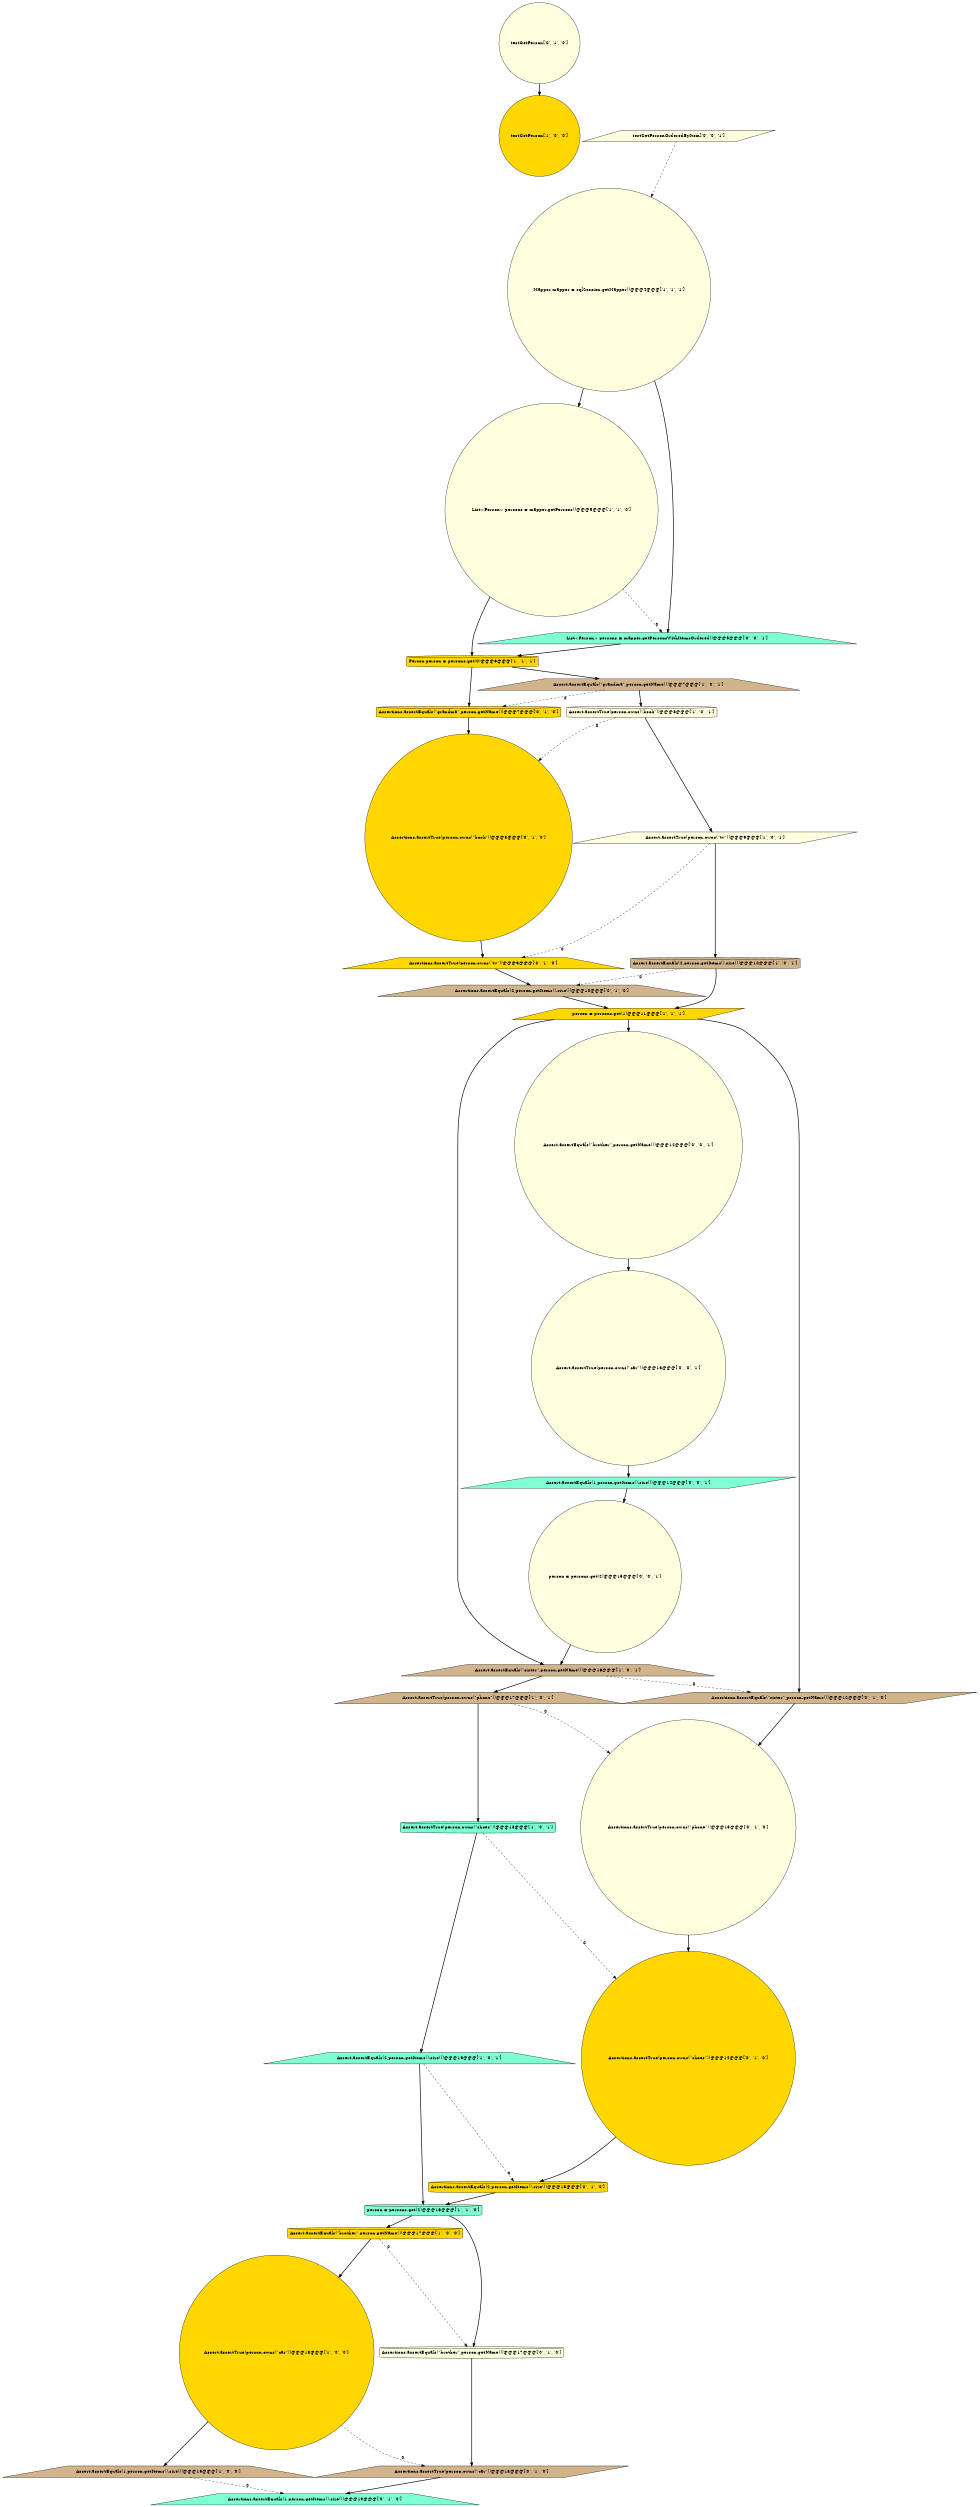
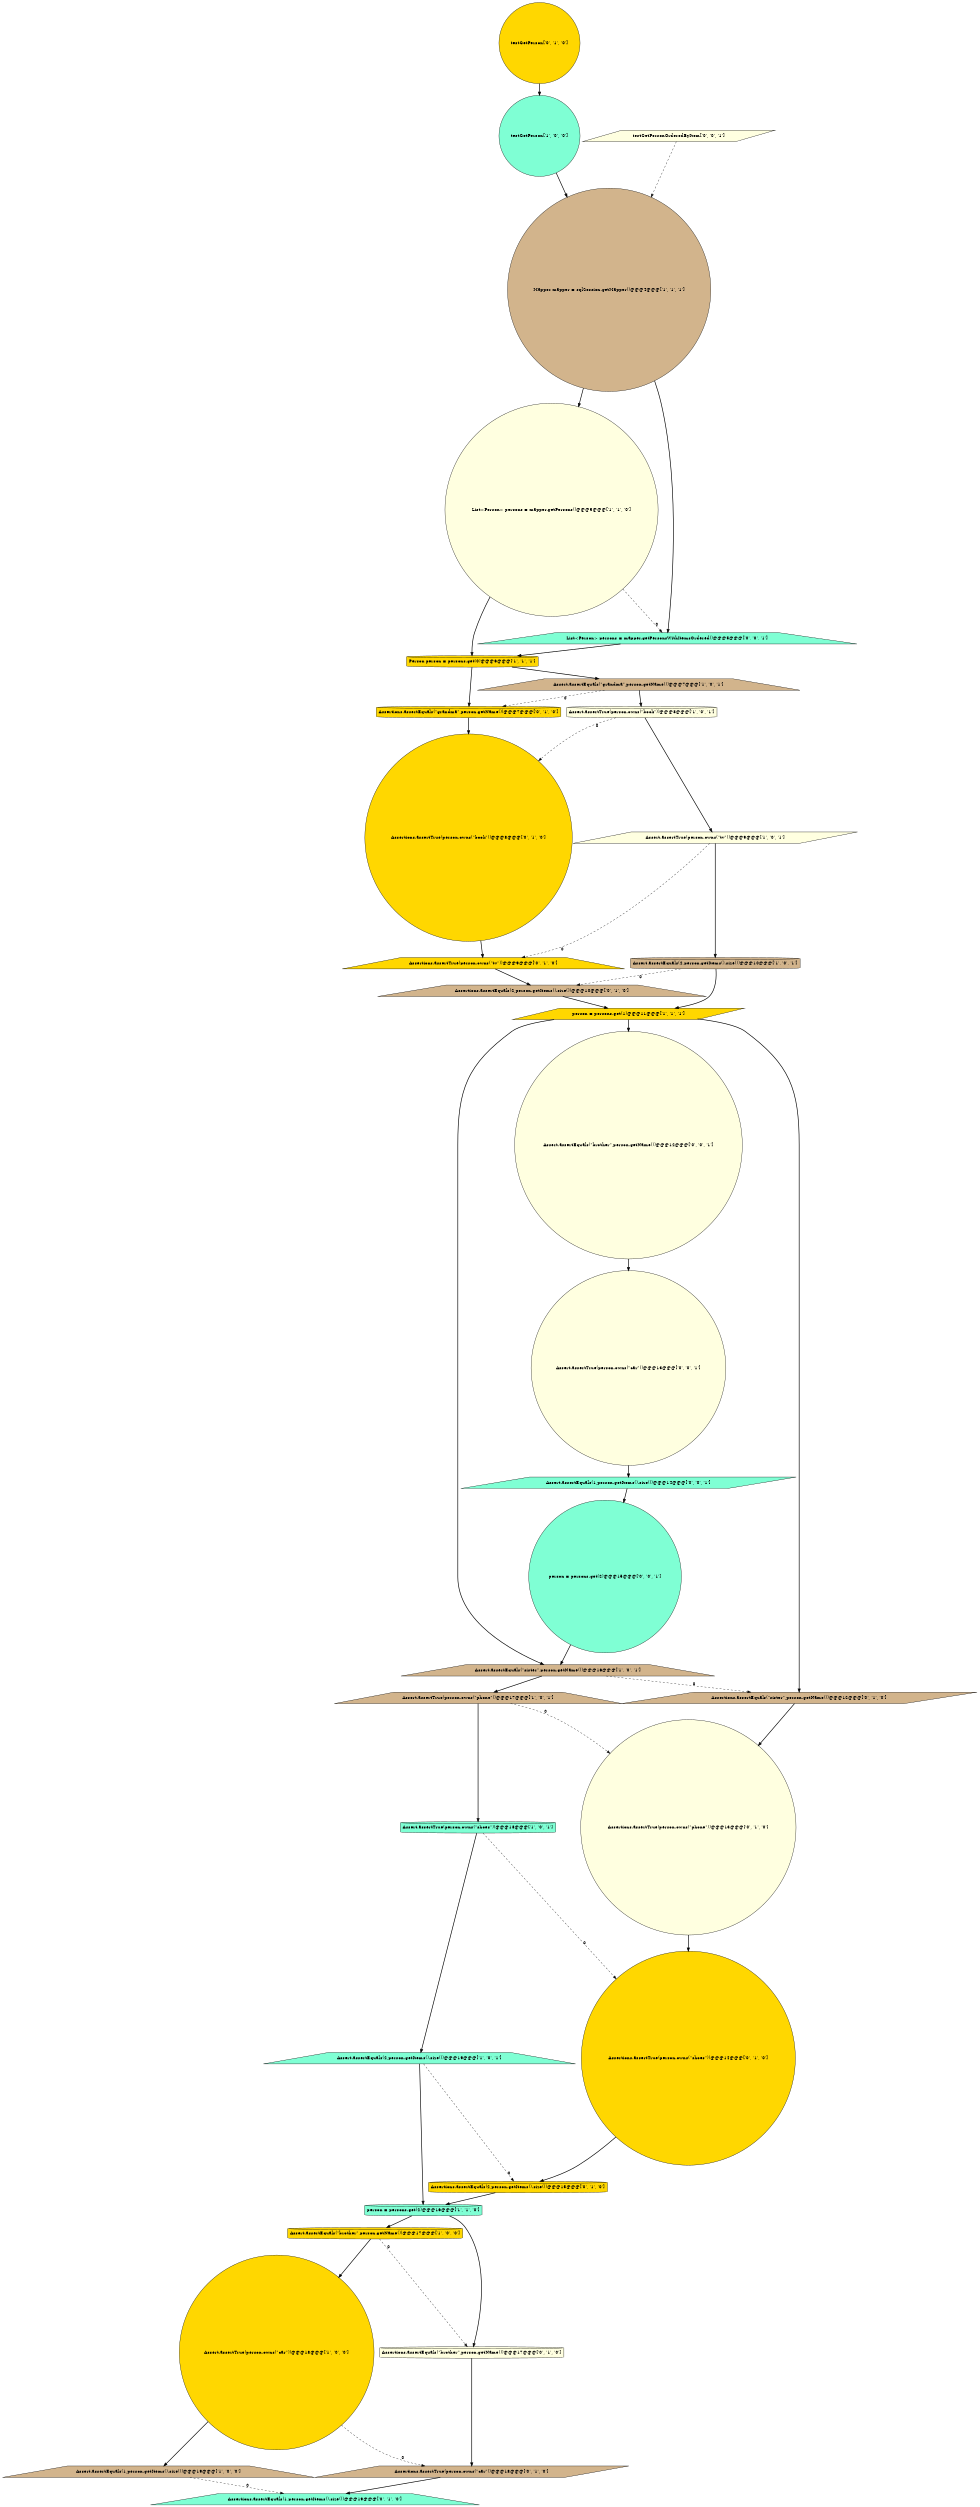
node "testGetPerson['0', '1', '0']": fillcolor lightyellow -> gold
node "testGetPerson['1', '0', '0']": fillcolor gold -> aquamarine
edge "testGetPerson['1', '0', '0']" -> "Mapper mapper = sqlSession.getMapper()@@@4@@@['1', '1', '1']": added
node "Mapper mapper = sqlSession.getMapper()@@@4@@@['1', '1', '1']": fillcolor lightyellow -> tan
node "person = persons.get(2)@@@15@@@['0', '0', '1']": fillcolor lightyellow -> aquamarine
